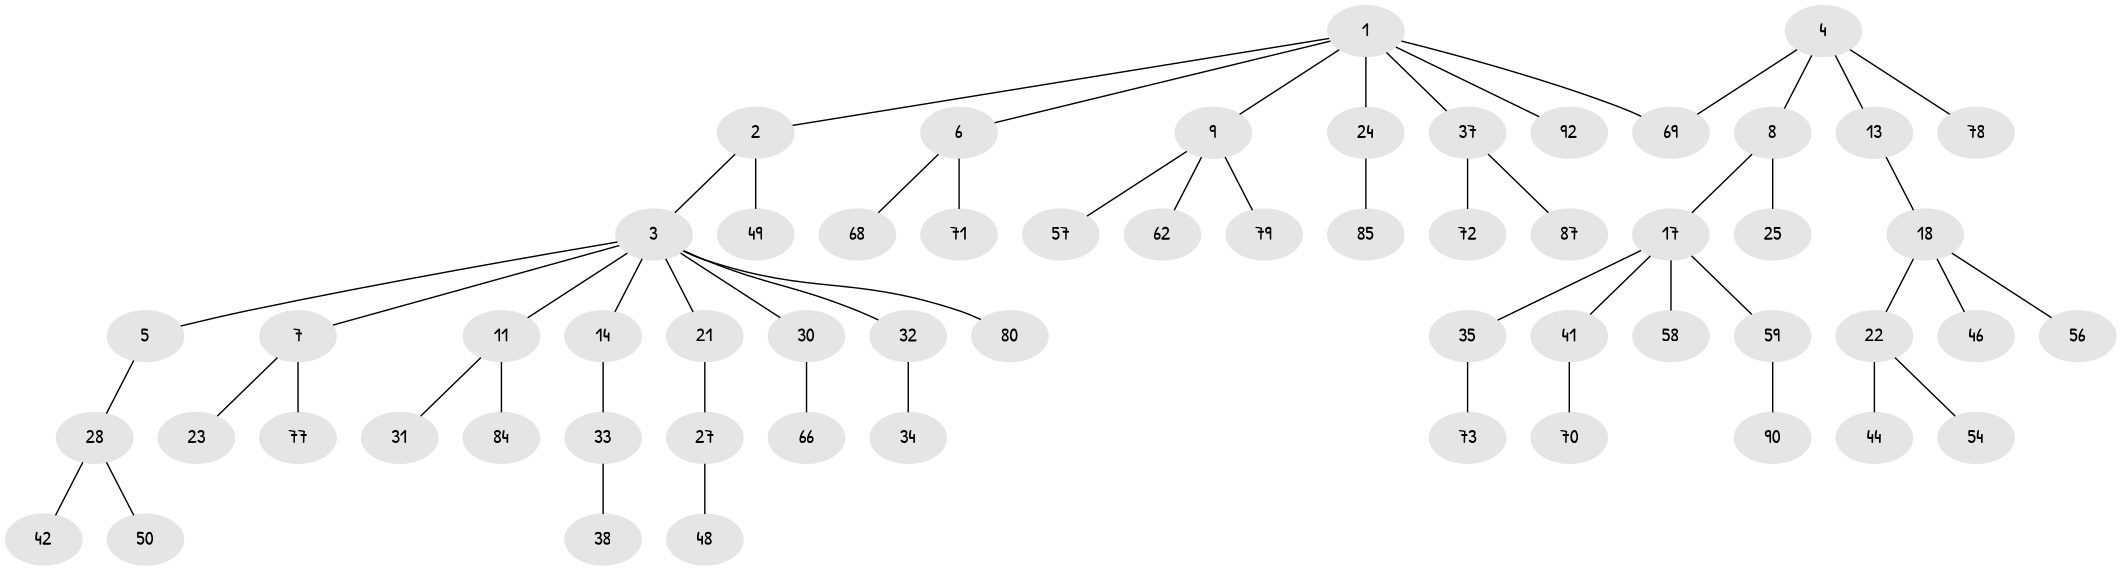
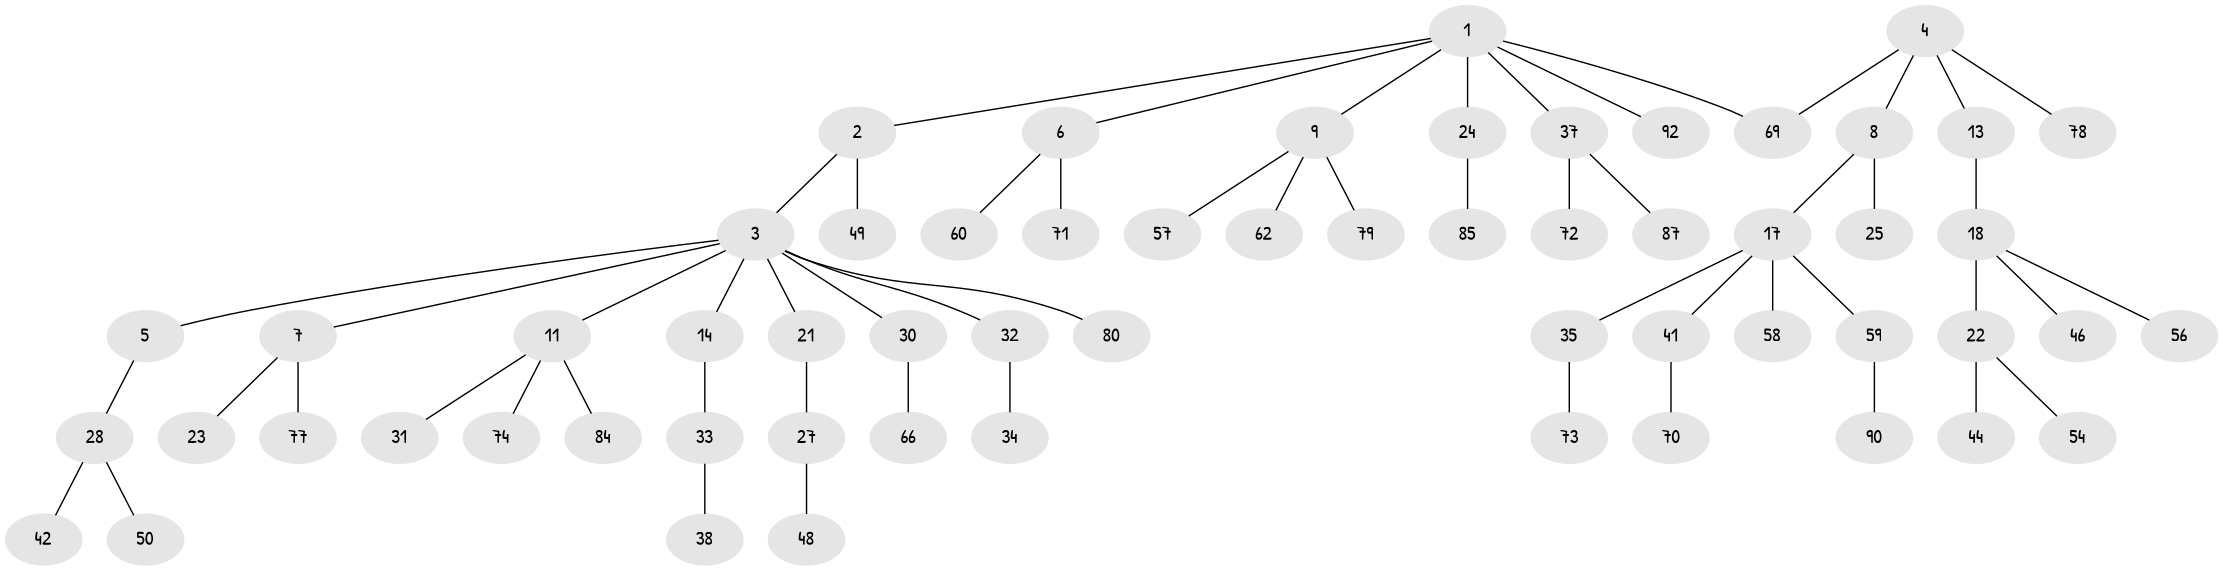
node "68": label "68" -> "60"
node "74": added
